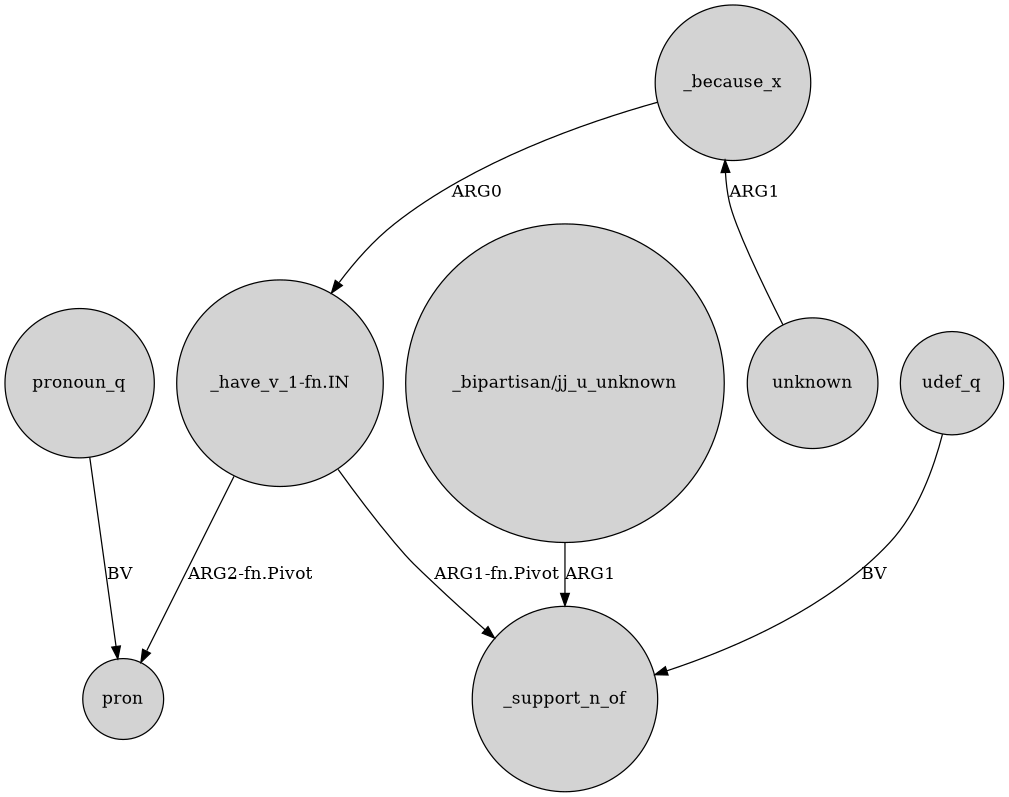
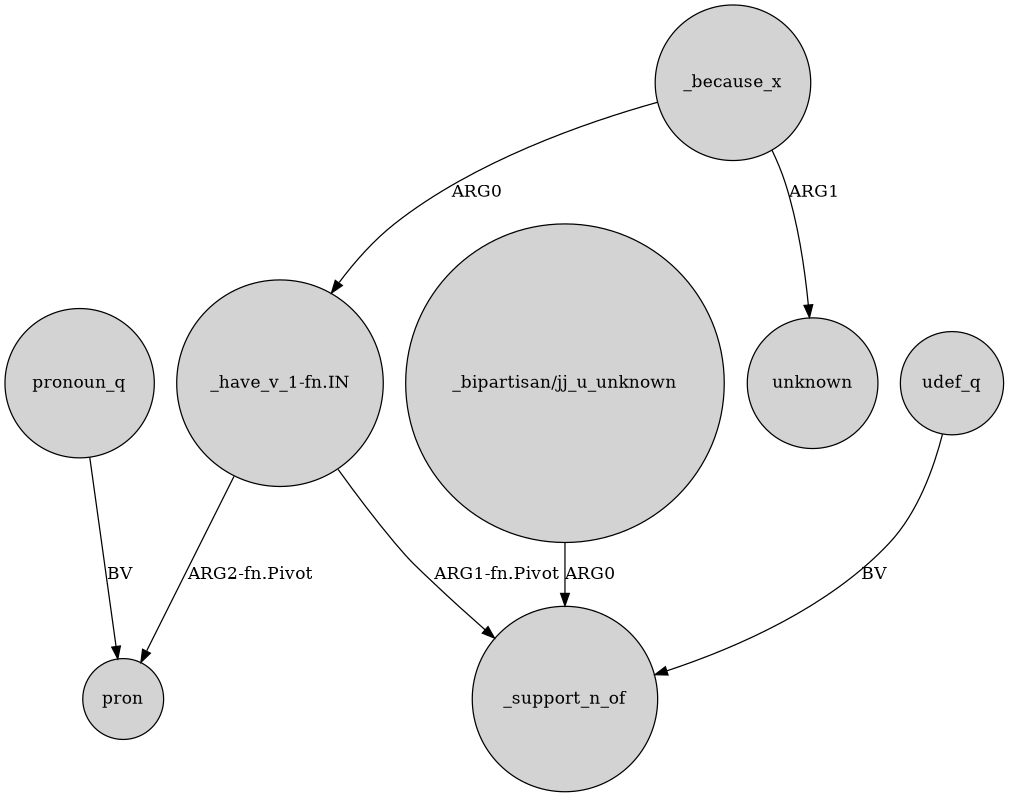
edge "unknown" -> "_because_x": reversed
edge "_bipartisan/jj_u_unknown" -> "_support_n_of": label "ARG1" -> "ARG0"
